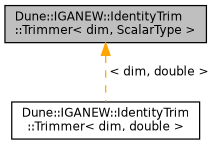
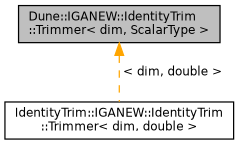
node "Dune::IGANEW::IdentityTrim ::Trimmer< dim, double >": label "Dune::IGANEW::IdentityTrim ::Trimmer< dim, double >" -> "IdentityTrim::IGANEW::IdentityTrim ::Trimmer< dim, double >"
